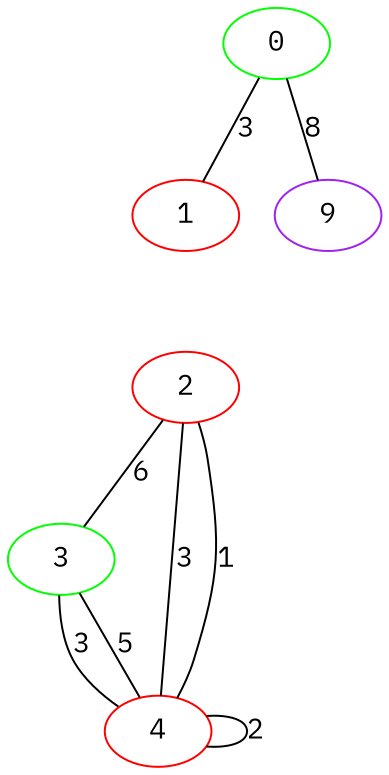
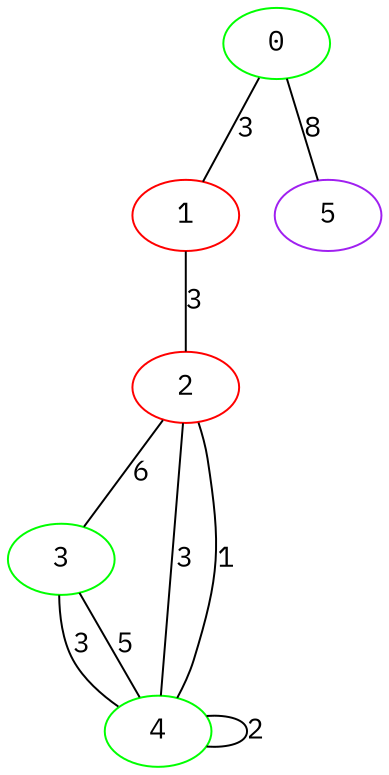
node "9": label "9" -> "5"
edge "1" -- "2": added, label "3"
node "4": color red -> green
